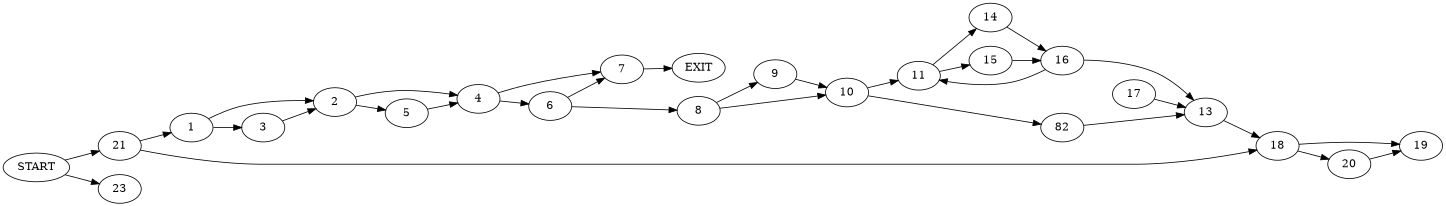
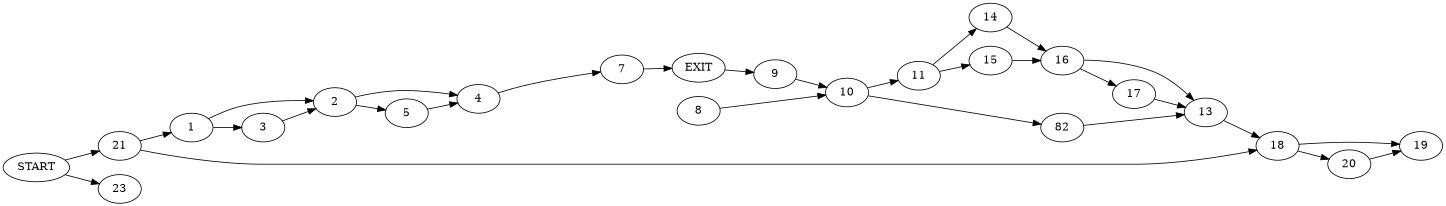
edge "16" -> "11": now "16" -> "17"
edge "8" -> "9": now "EXIT" -> "9"
node "6": removed
